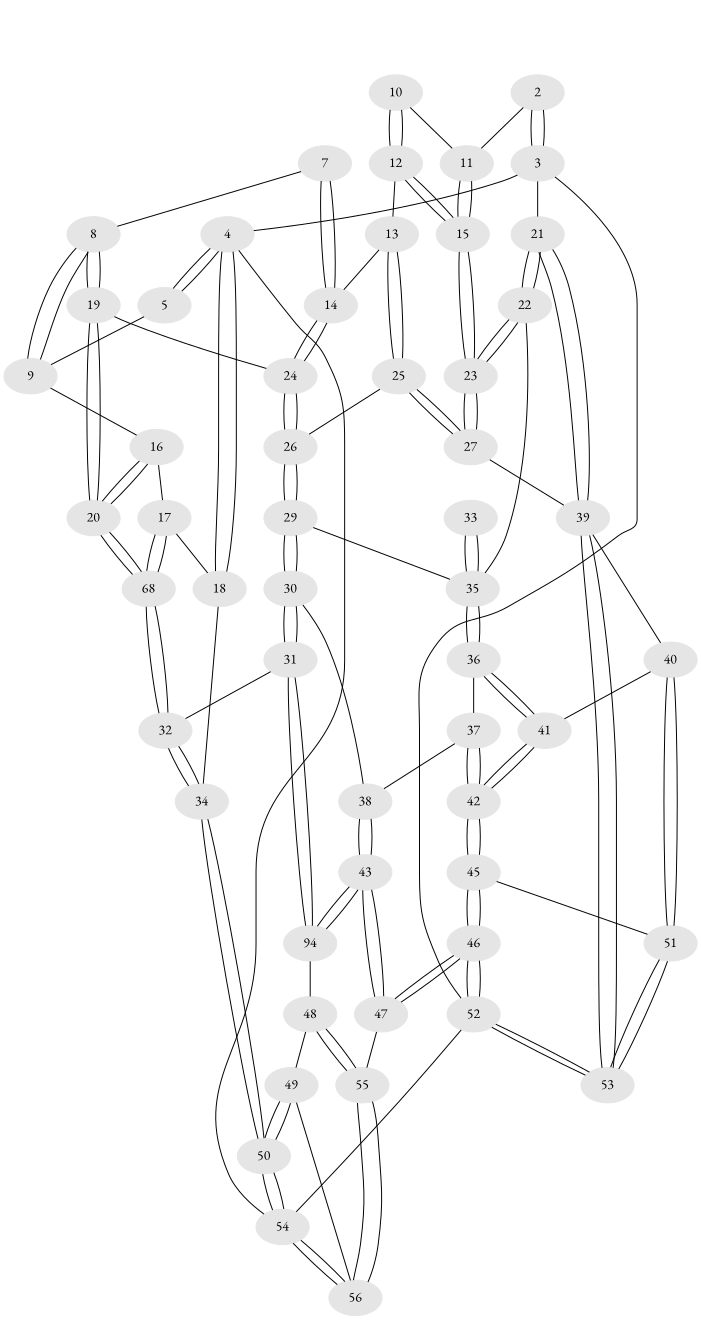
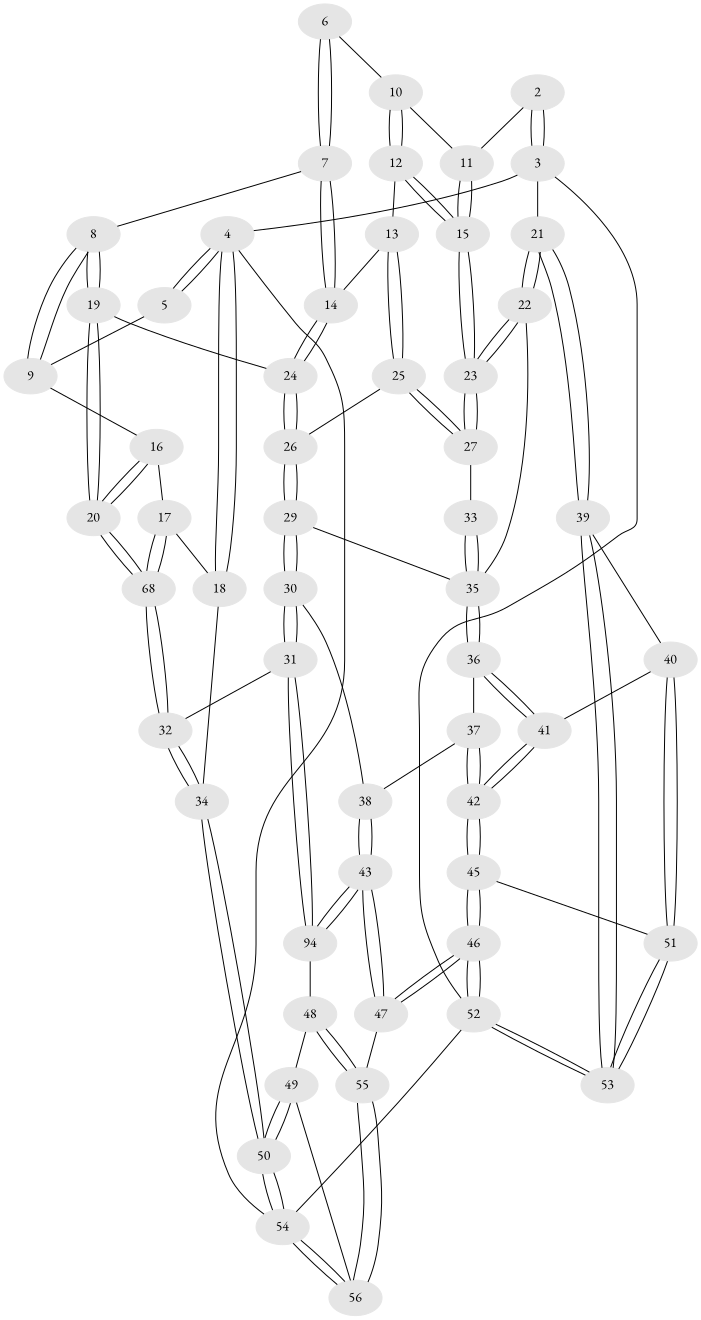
node "6": added
edge "27" -- "39": now "27" -- "33"
